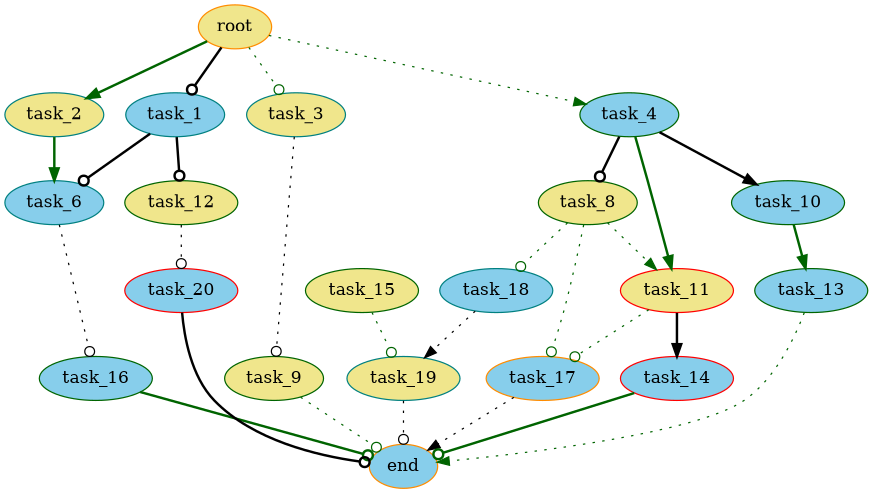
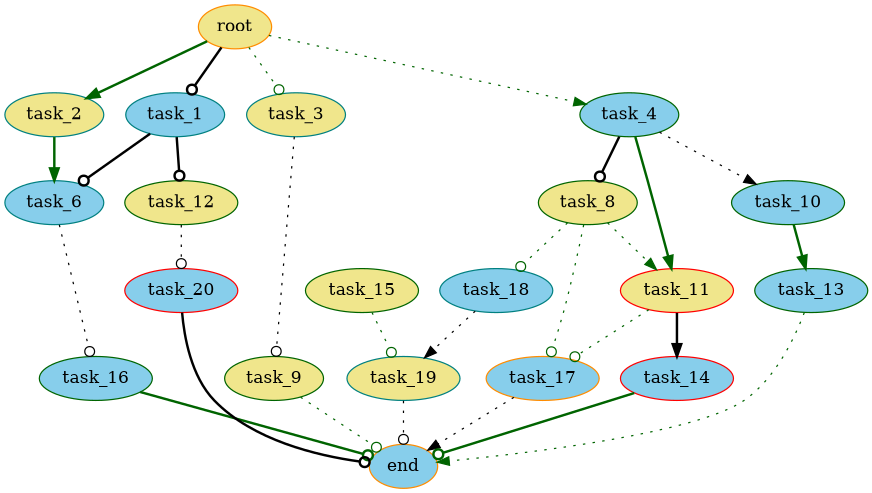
edge "task_4" -> "task_10": style bold -> dotted
